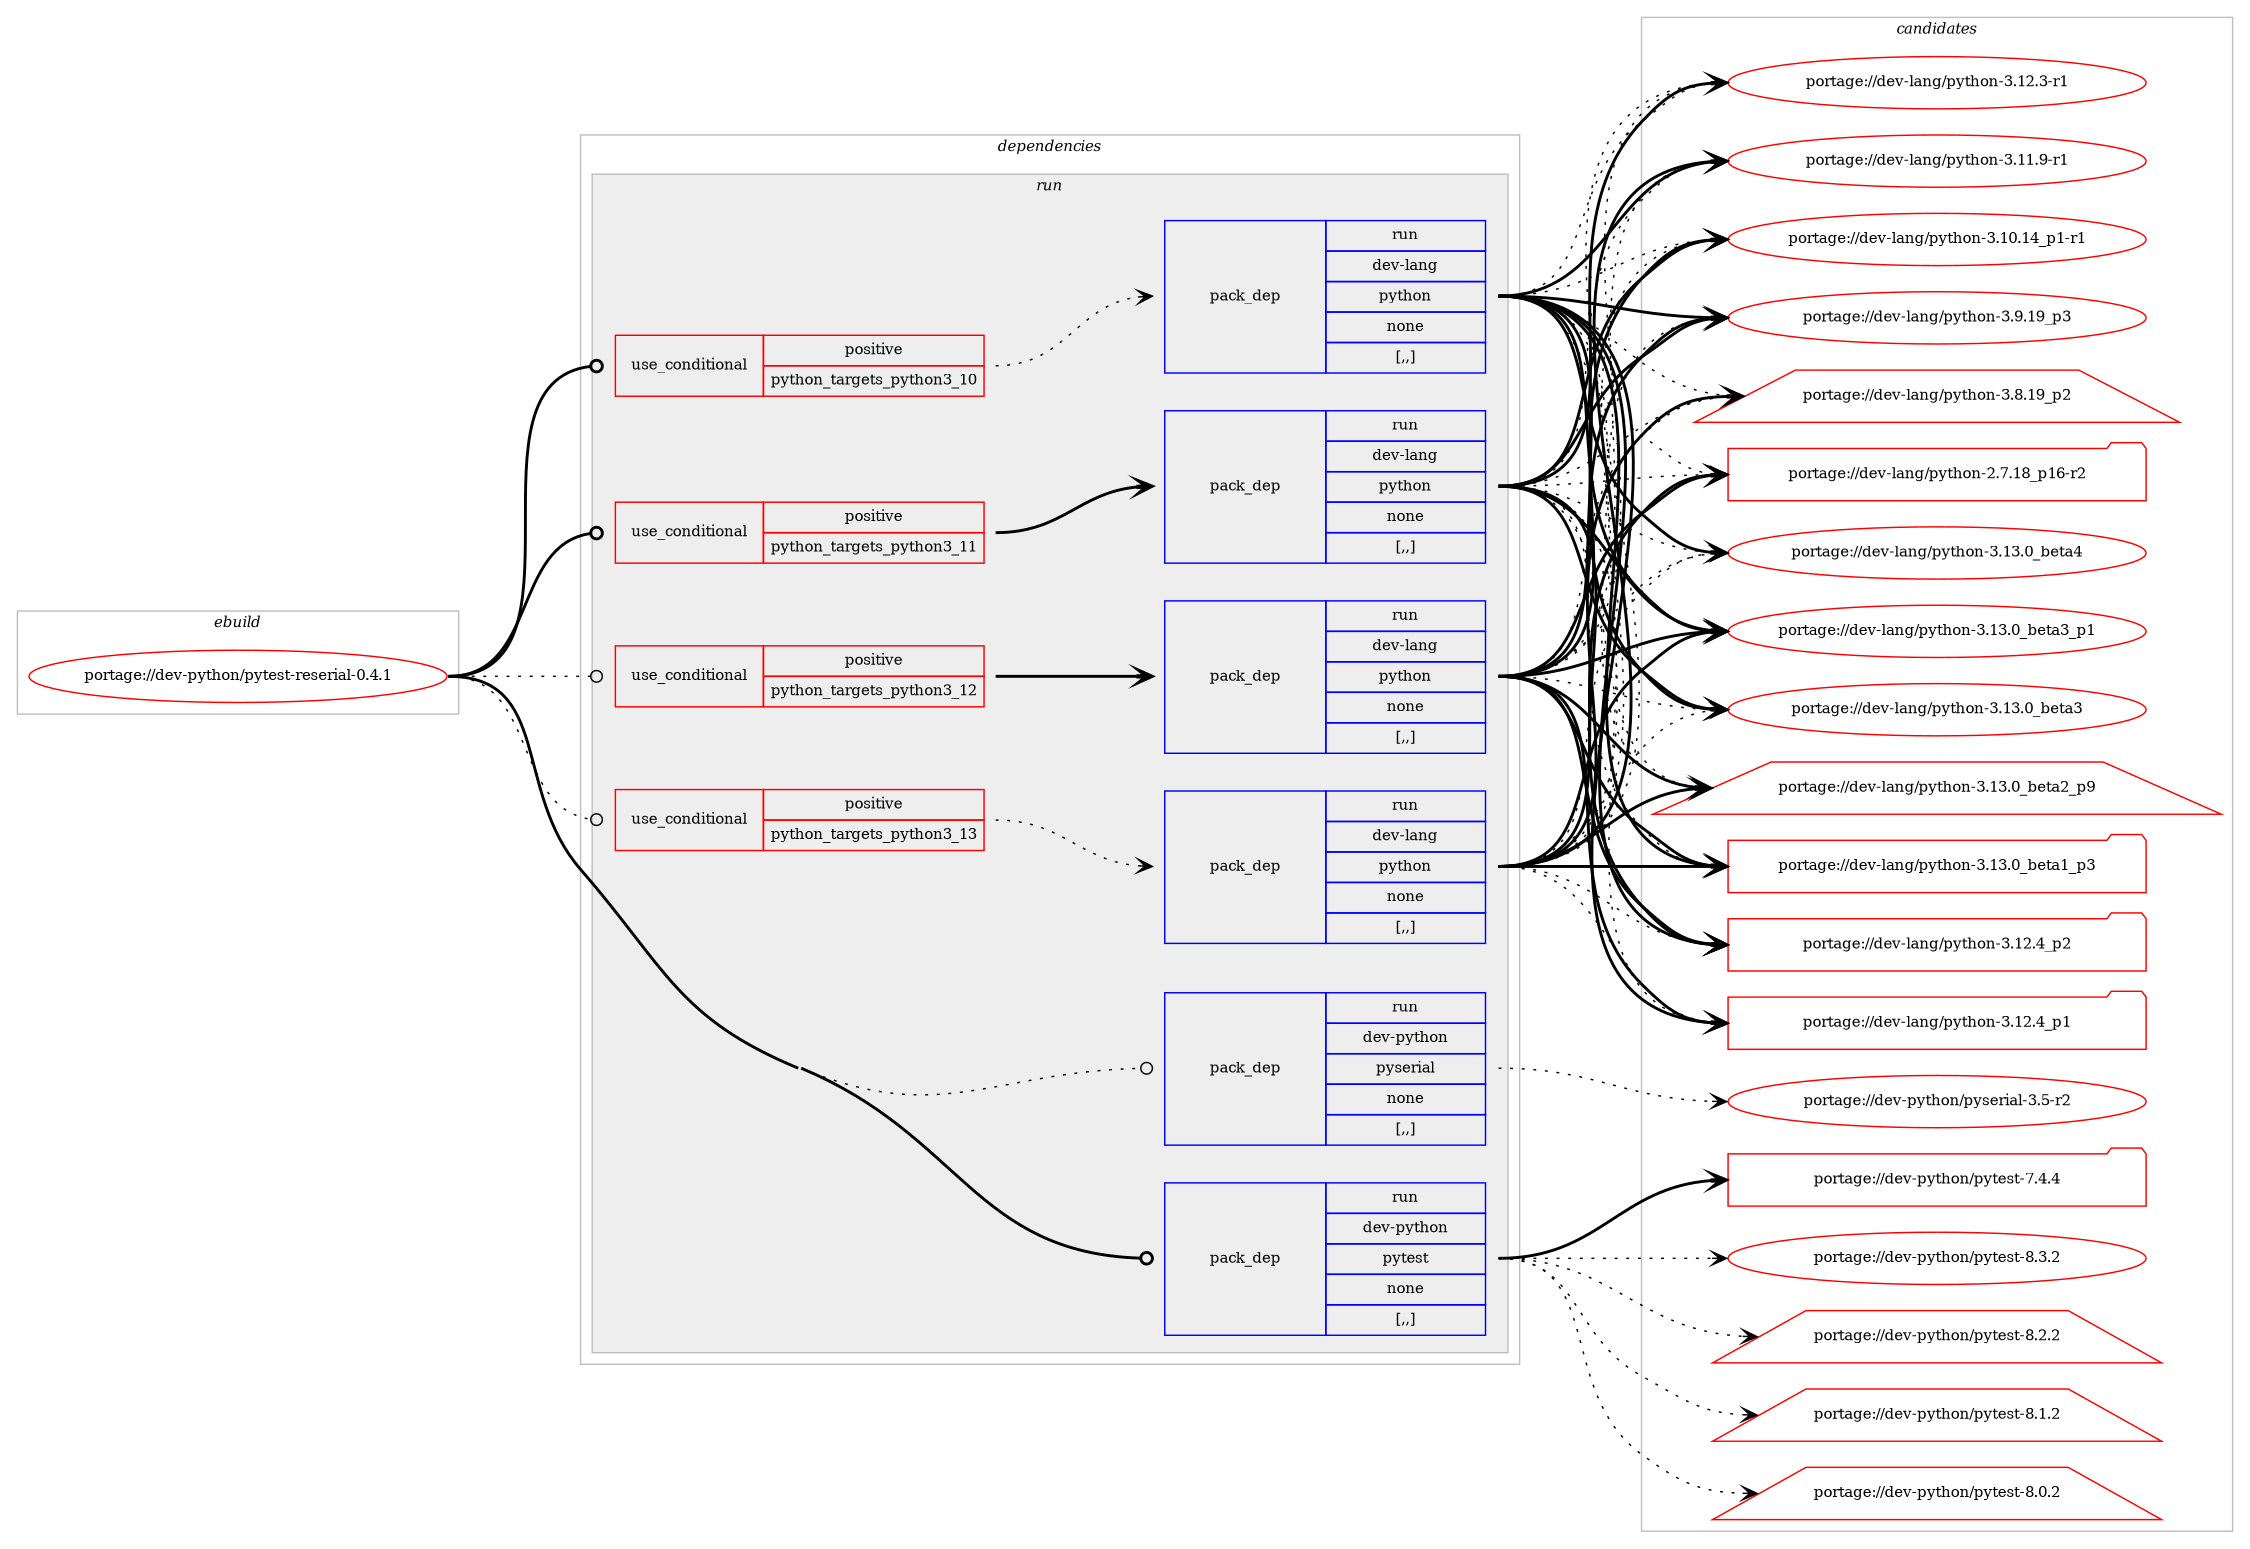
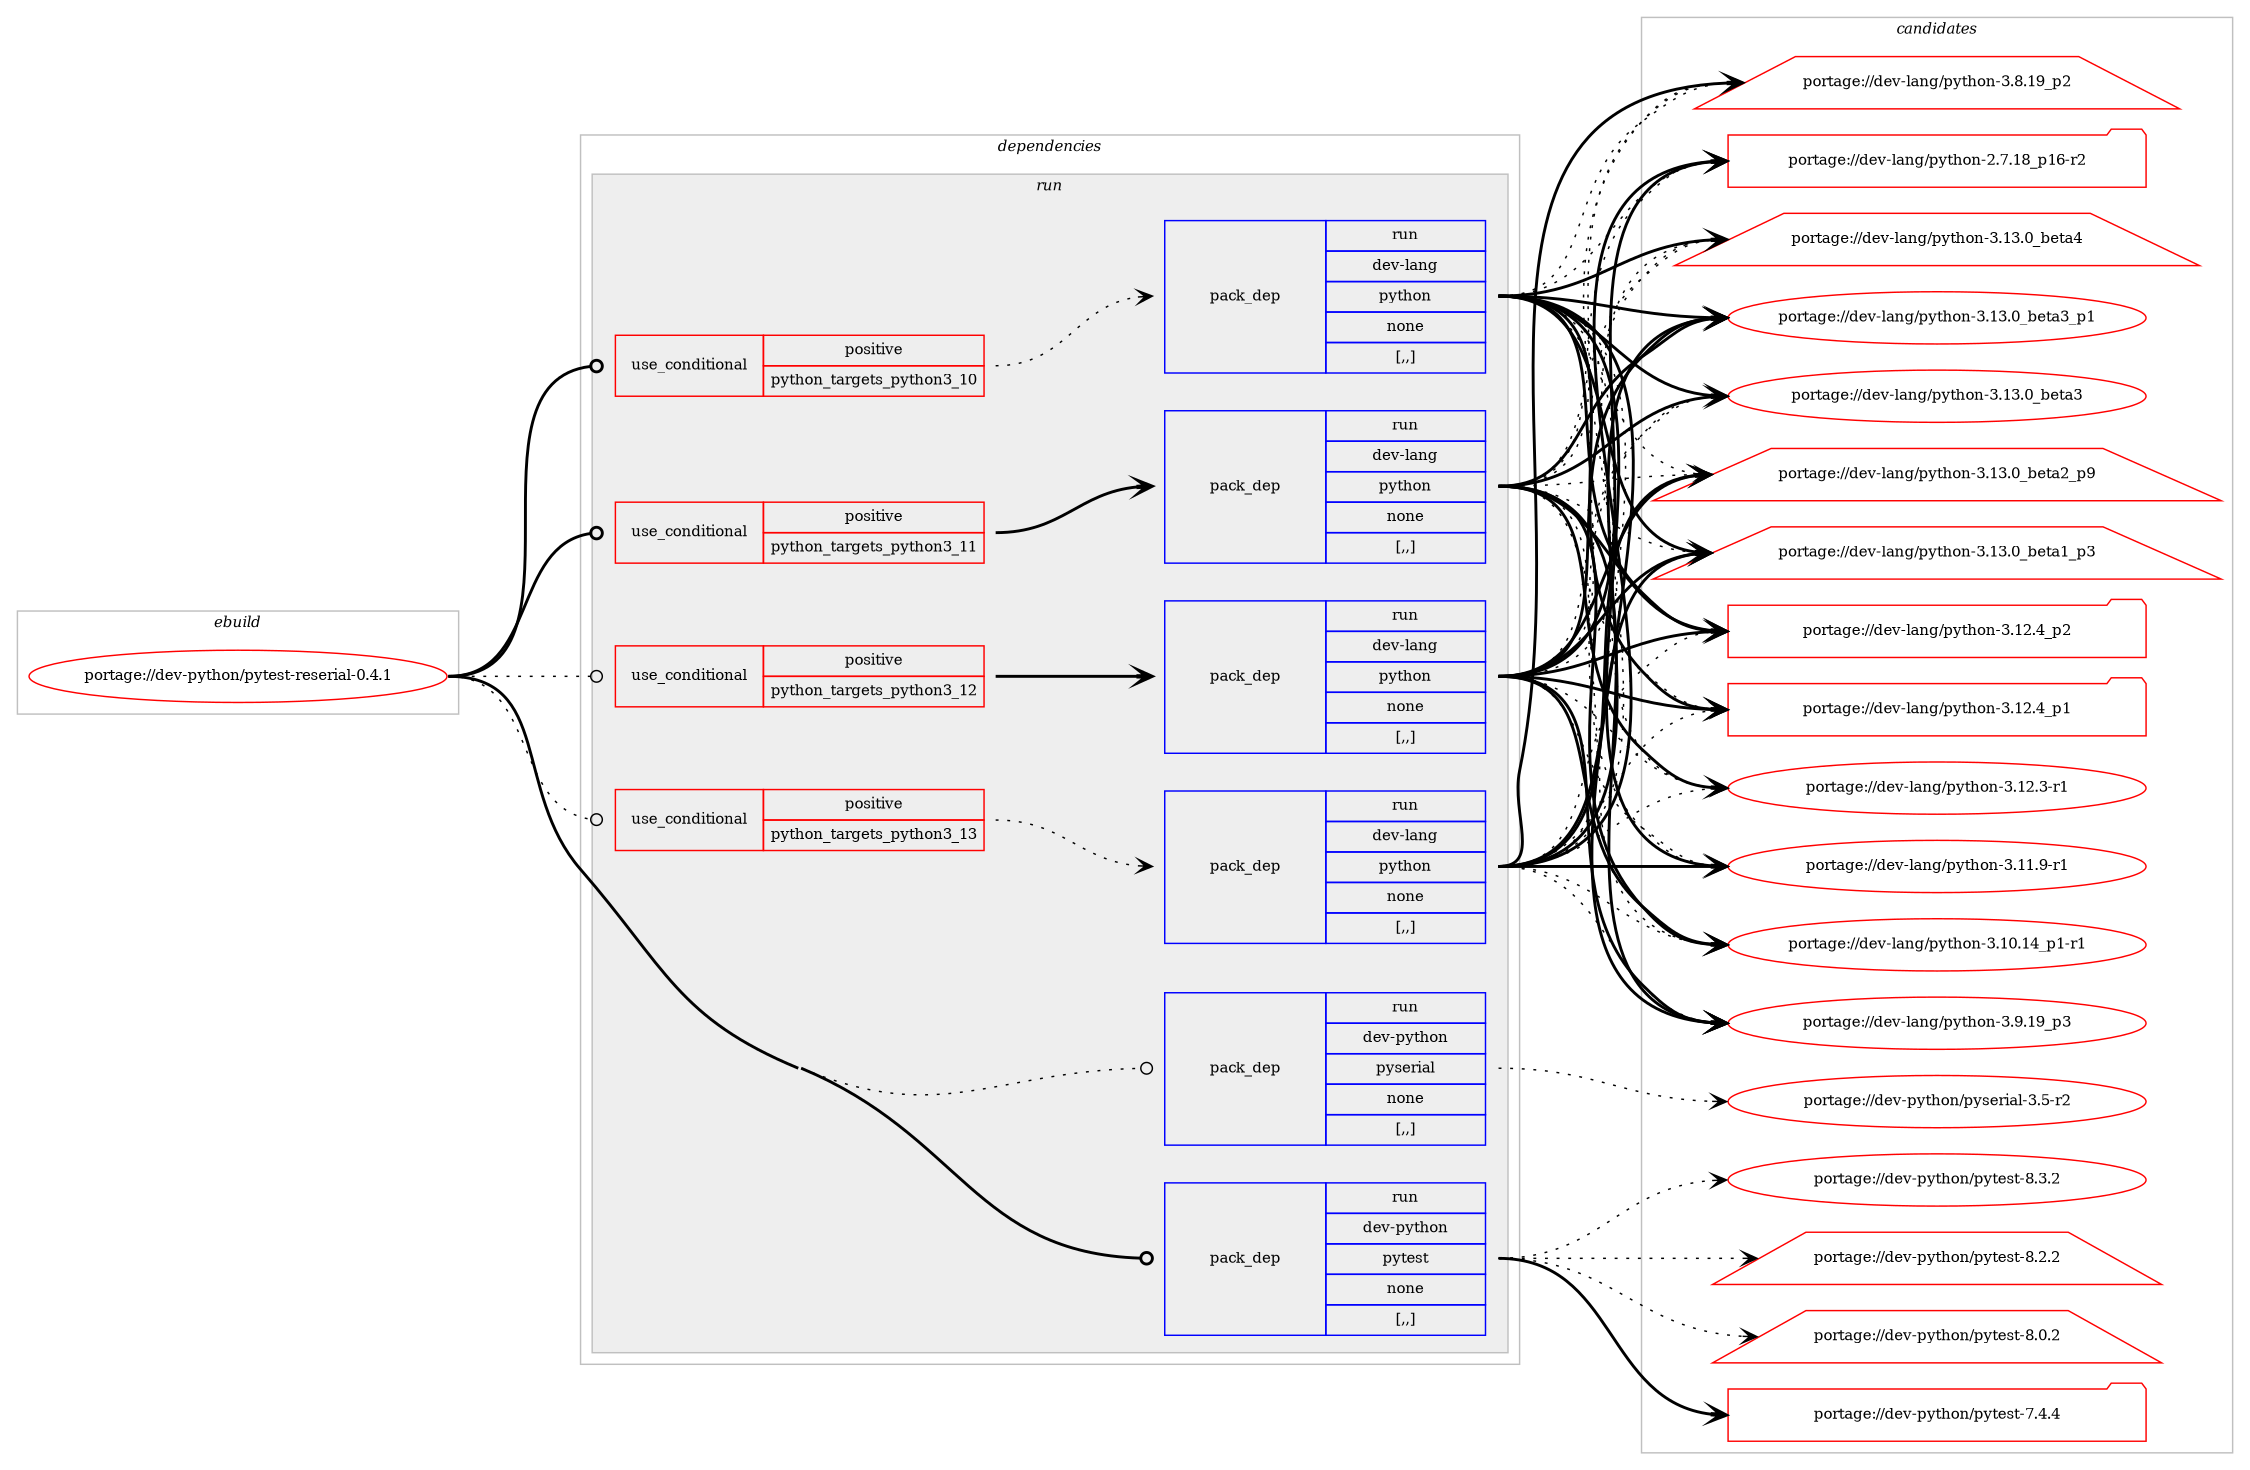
node "portage://dev-lang/python-3.13.0_beta4": shape ellipse -> trapezium
node "portage://dev-lang/python-3.13.0_beta1_p3": shape folder -> trapezium
node "portage://dev-python/pytest-8.1.2": removed
